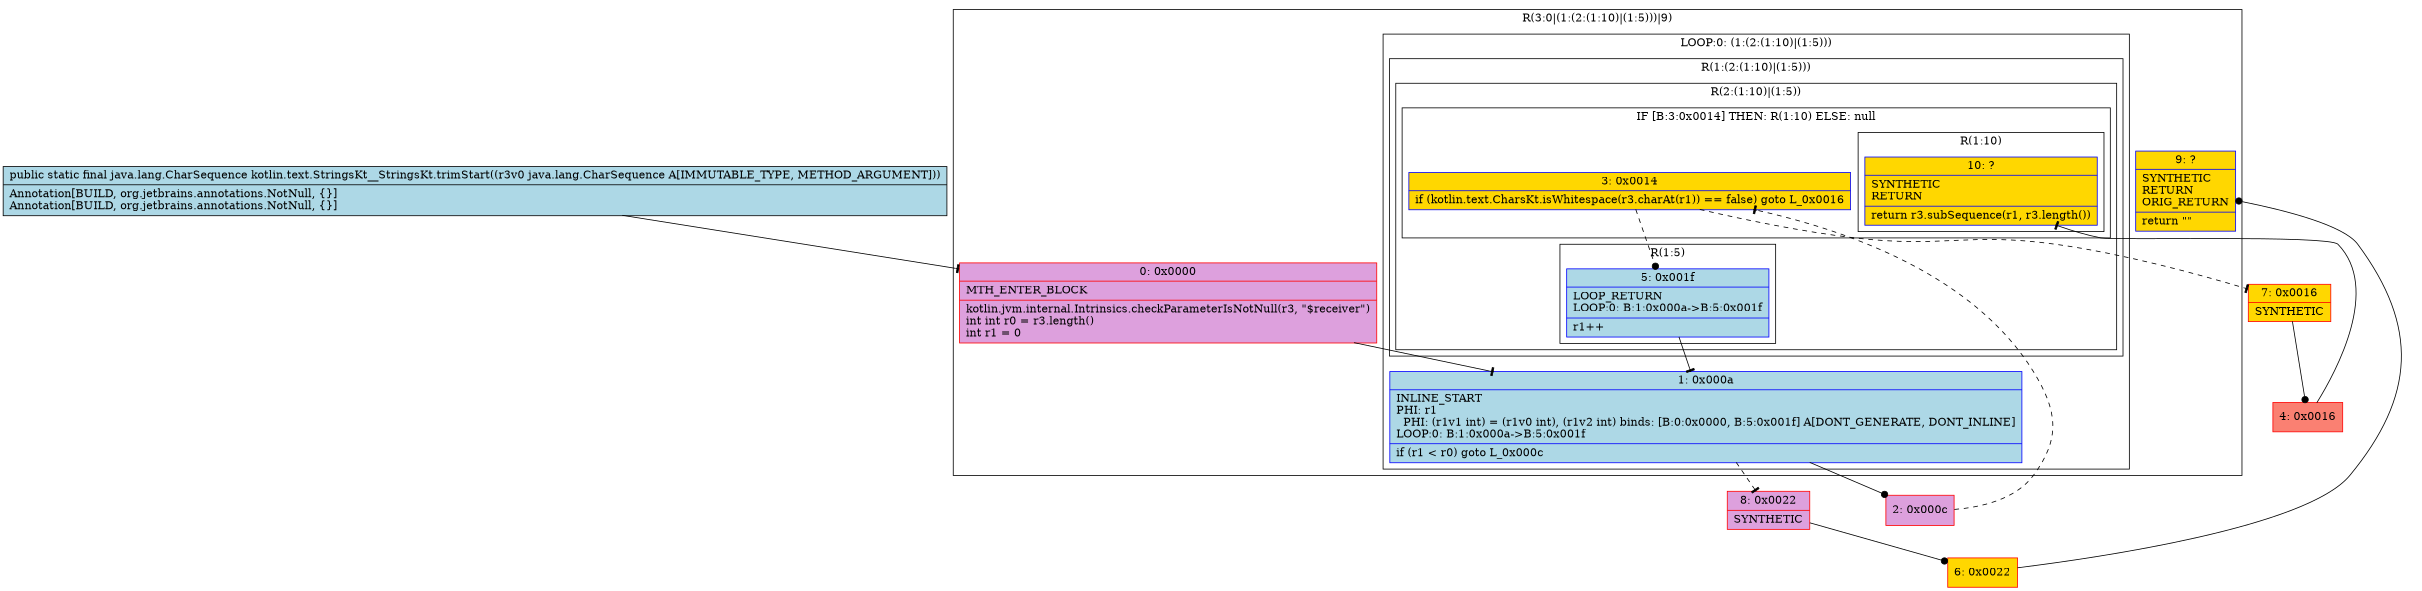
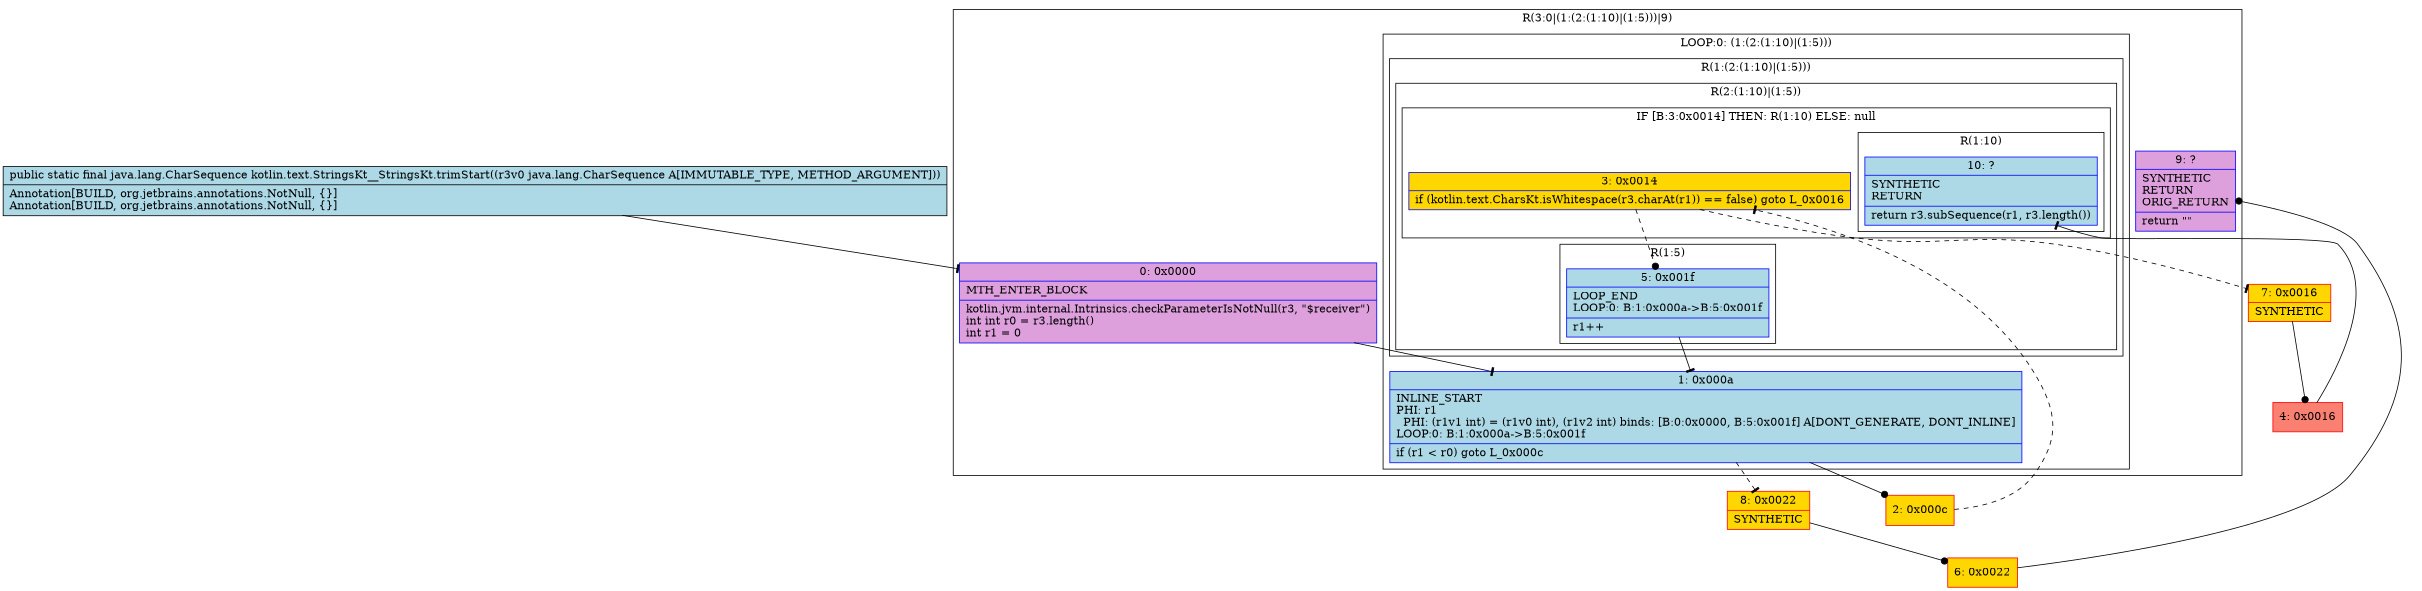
node "10: ?": fillcolor gold -> lightblue
node "9: ?": fillcolor gold -> plum
node "5: 0x001f": text "LOOP_RETURN" -> "LOOP_END"
node "0: 0x0000": color red -> blue
node "8: 0x0022": fillcolor plum -> gold
node "2: 0x000c": fillcolor plum -> gold
